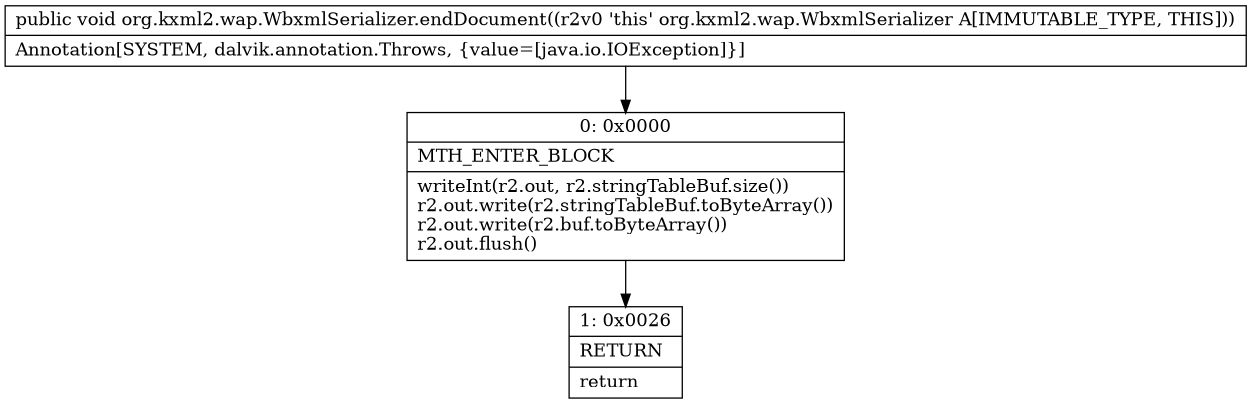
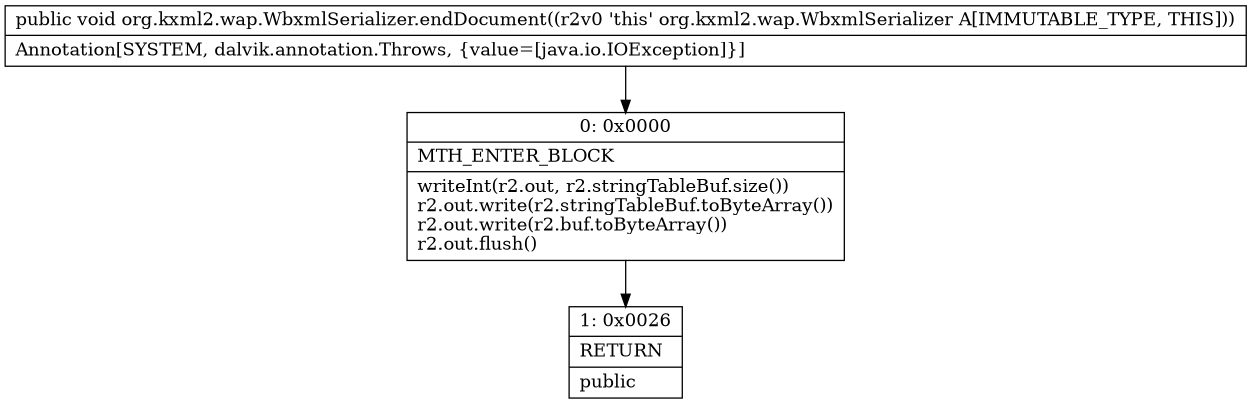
node "1: 0x0026": text "return" -> "public"
